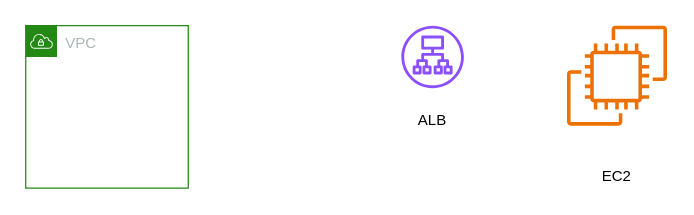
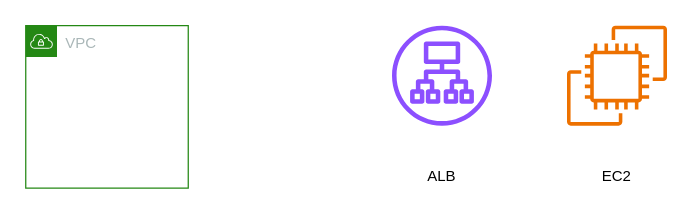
node "ALB": size 81x63 -> 100x100
